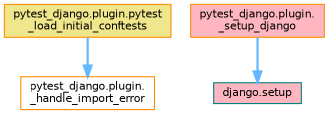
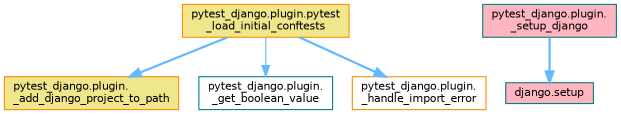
node "pytest_django.plugin. _setup_django": color darkorange -> teal
node "pytest_django.plugin. _add_django_project_to_path": added
node "pytest_django.plugin. _get_boolean_value": added
